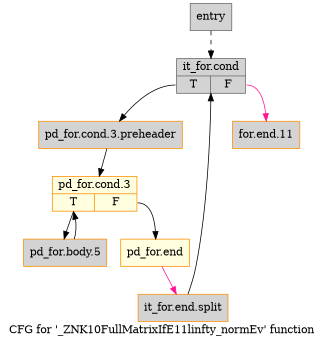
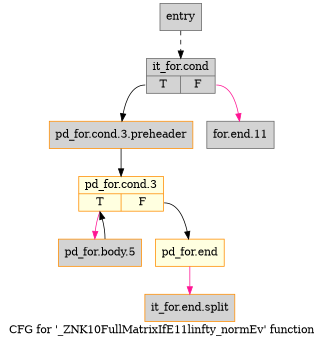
node "for.end.11": color darkorange -> gray40
edge "it_for.end.split" -> "it_for.cond": removed
edge "pd_for.cond.3" -> "pd_for.body.5": color black -> deeppink
